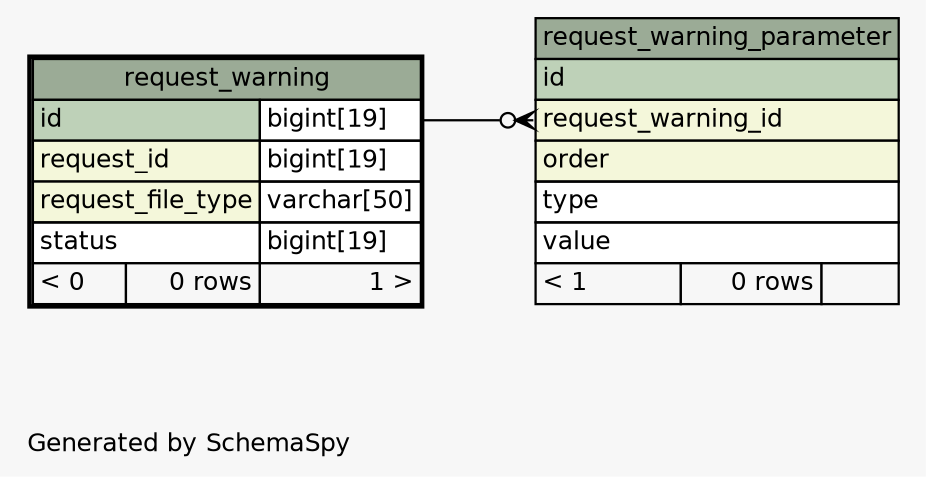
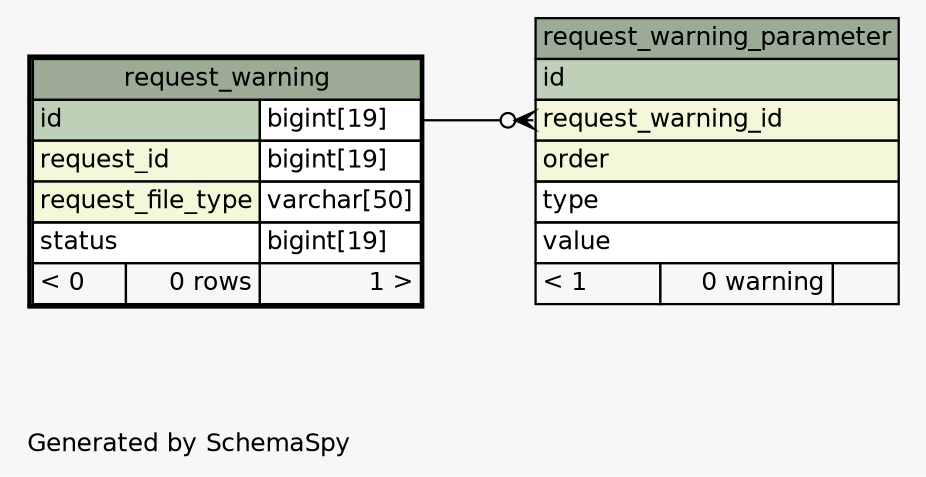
node "request_warning_parameter": text "0 rows" -> "0 warning"
